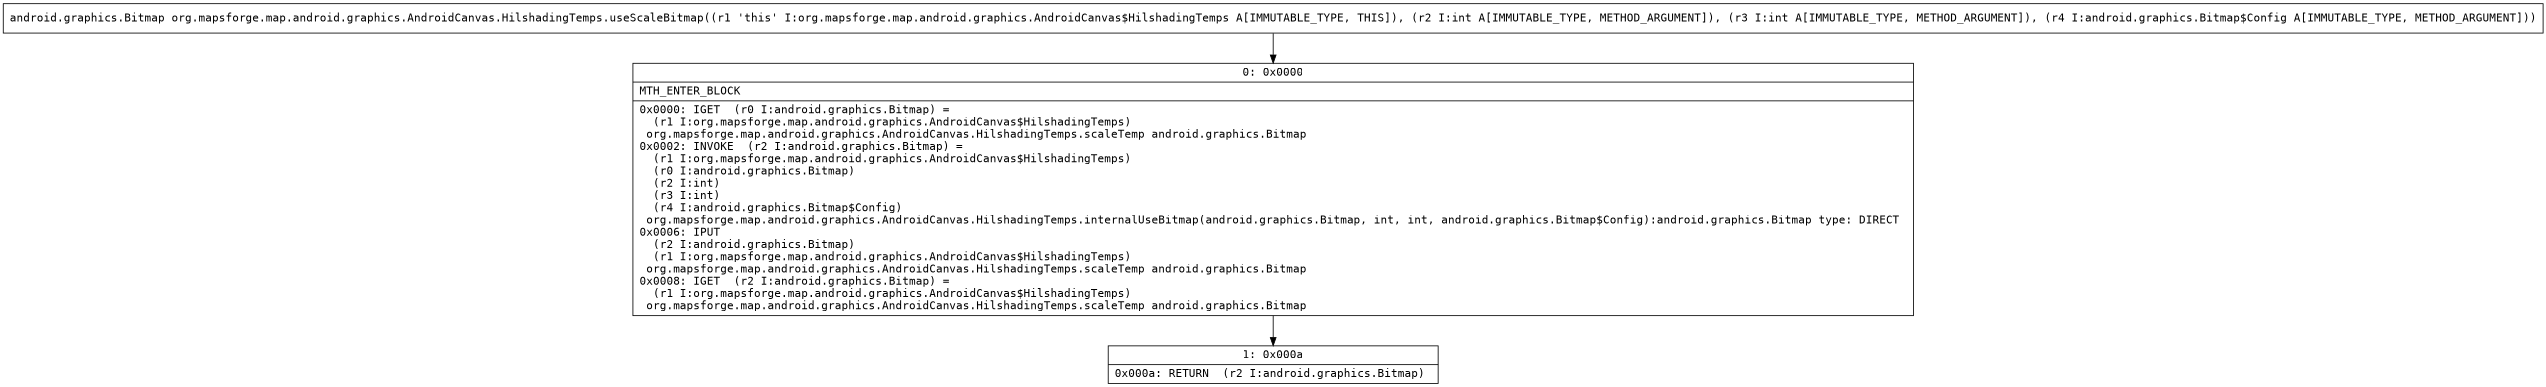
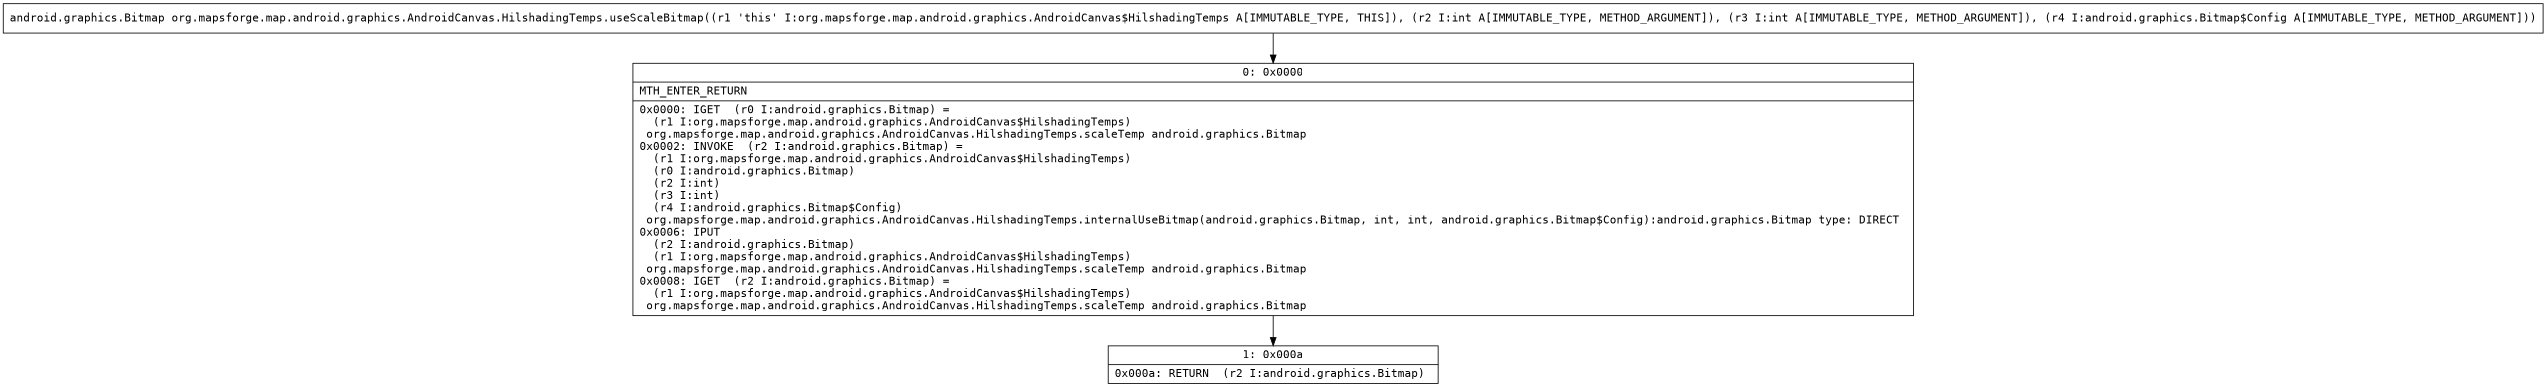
node "0: 0x0000": text "MTH_ENTER_BLOCK" -> "MTH_ENTER_RETURN"
